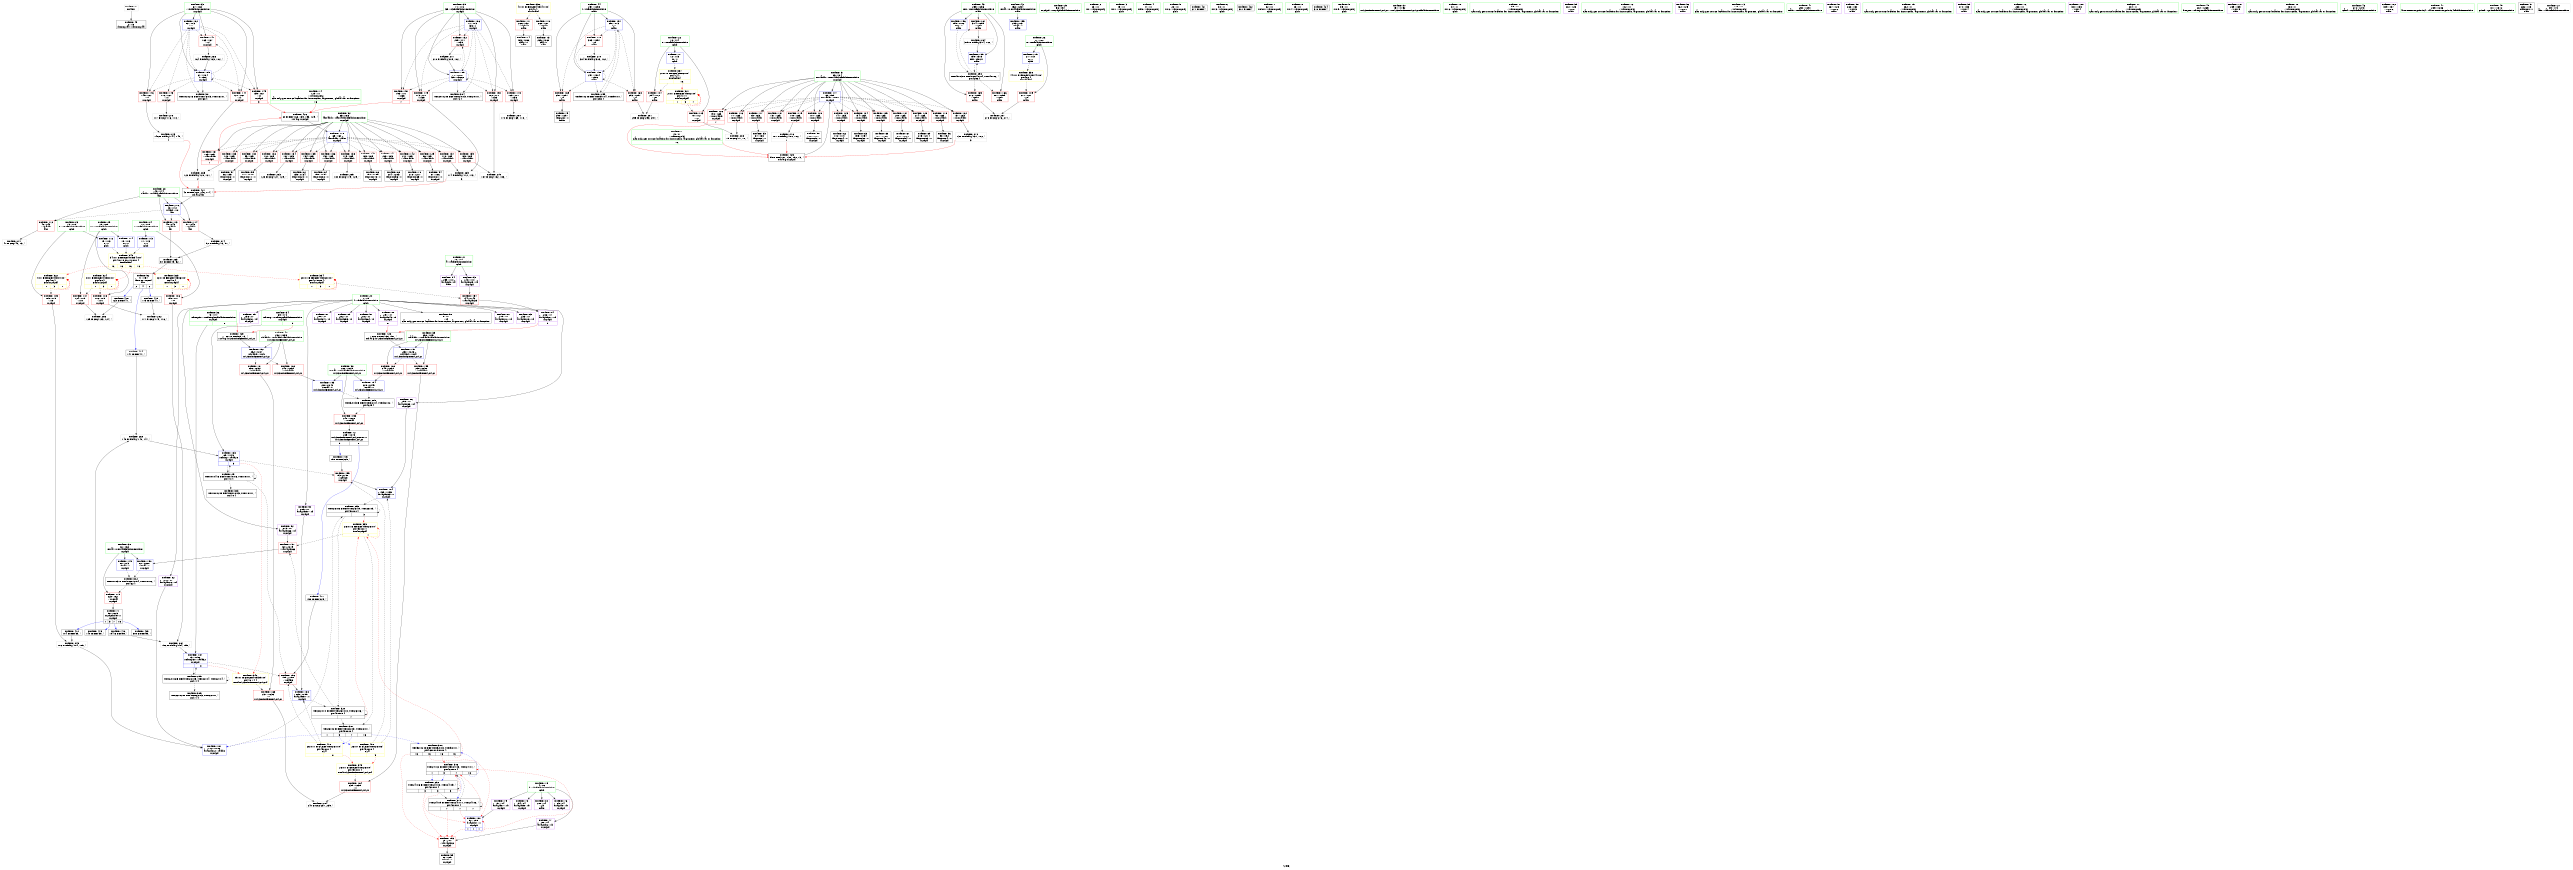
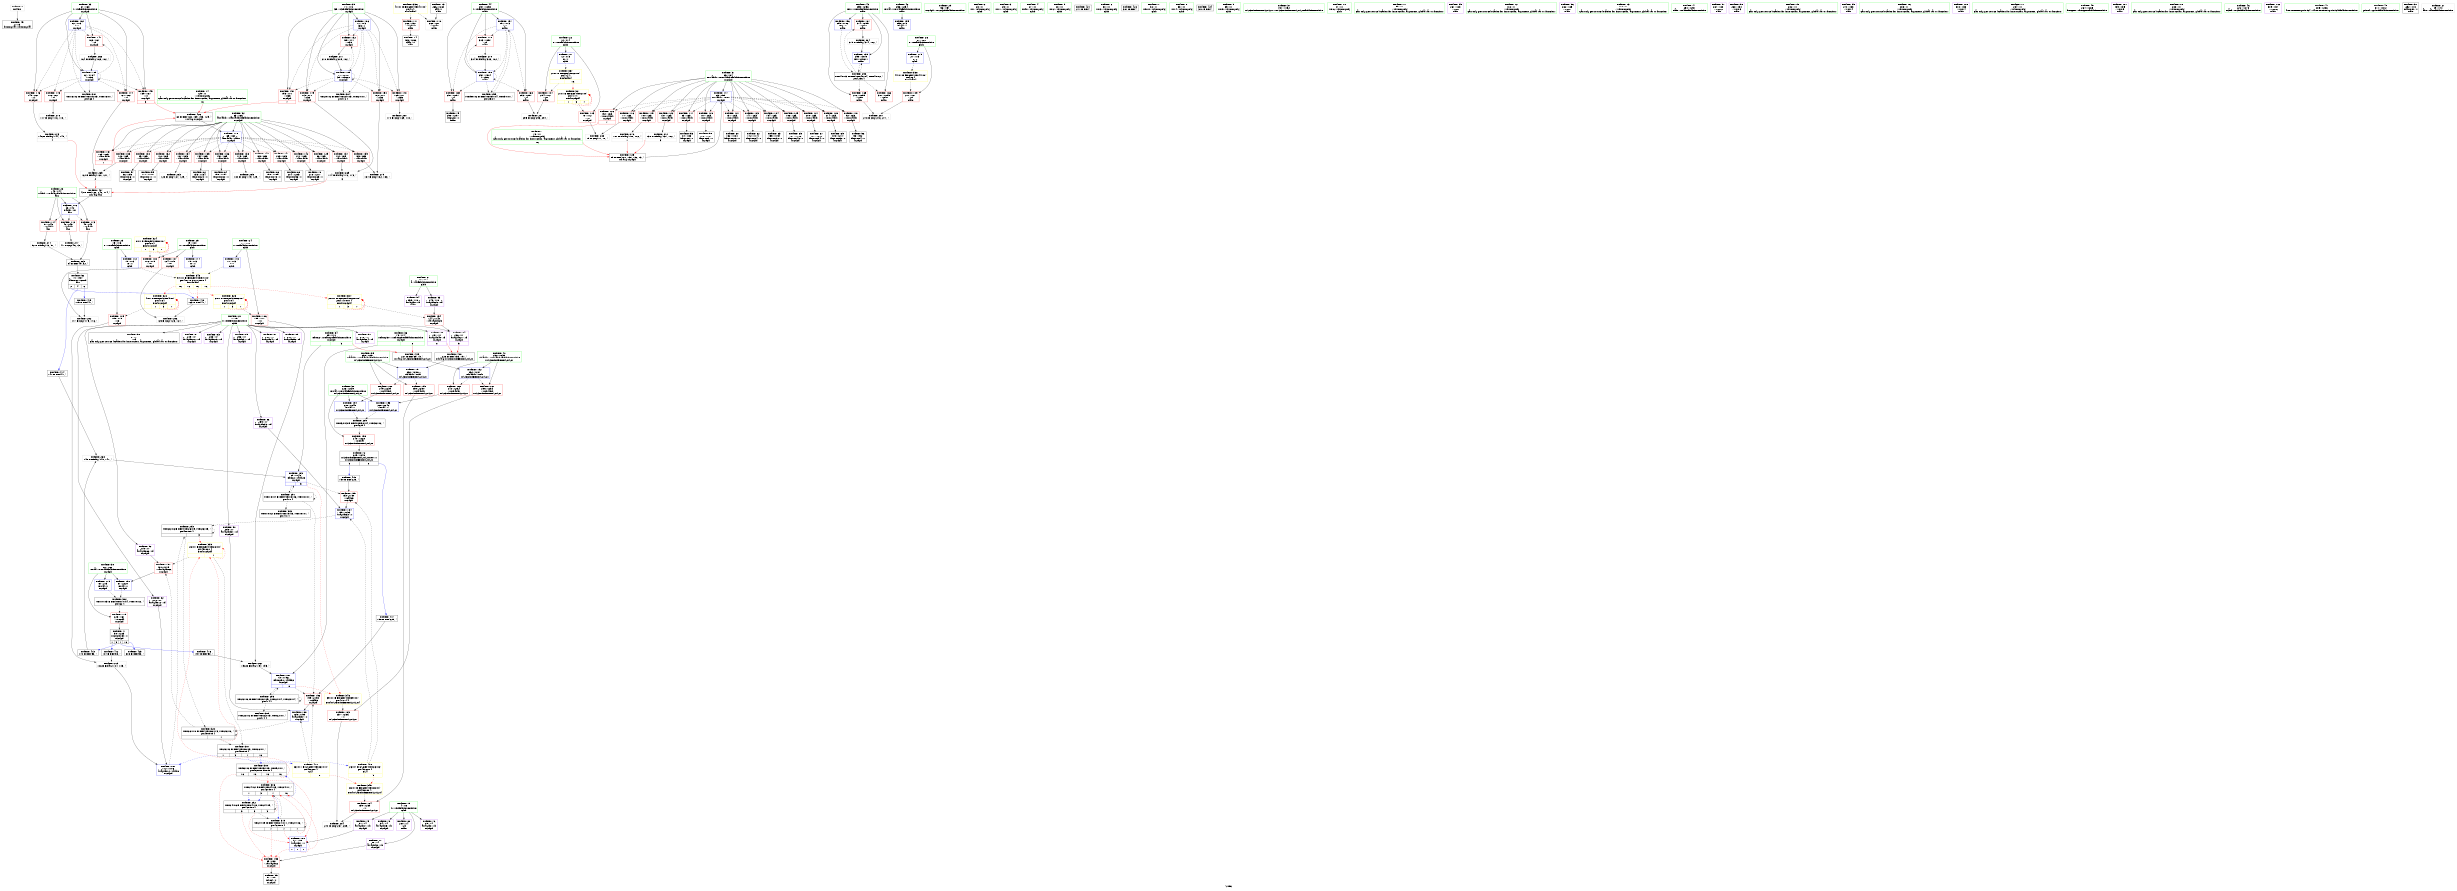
edge "NodeID: 110" -> "NodeID: 73": reversed
node "NodeID: 60": added
node "NodeID: 54": removed
edge "NodeID: 343" -> "NodeID: 324": now "NodeID: 343" -> "NodeID: 418"
